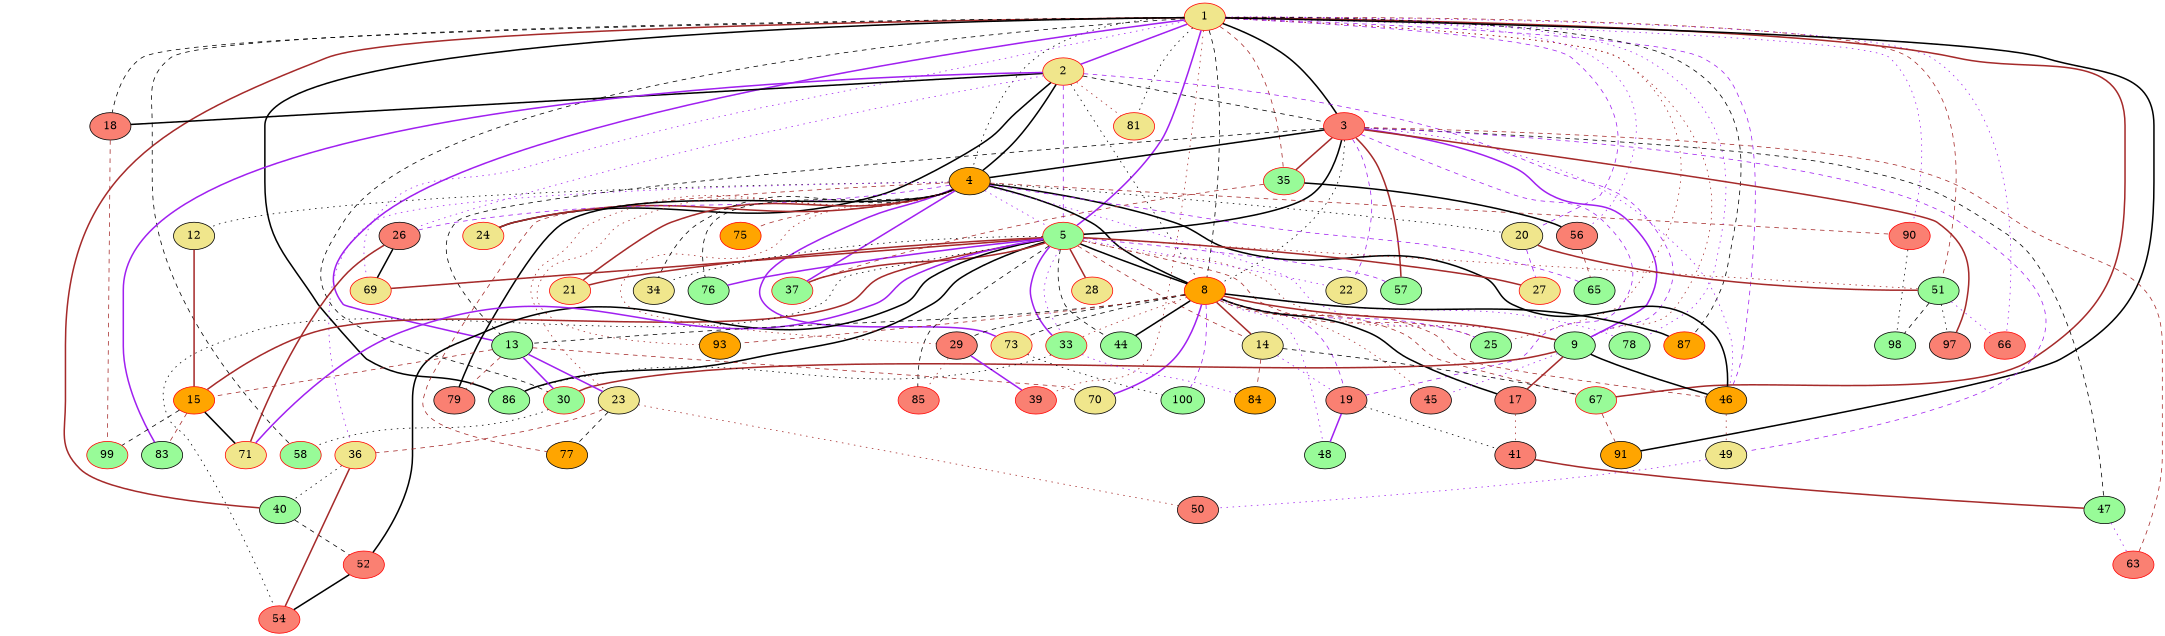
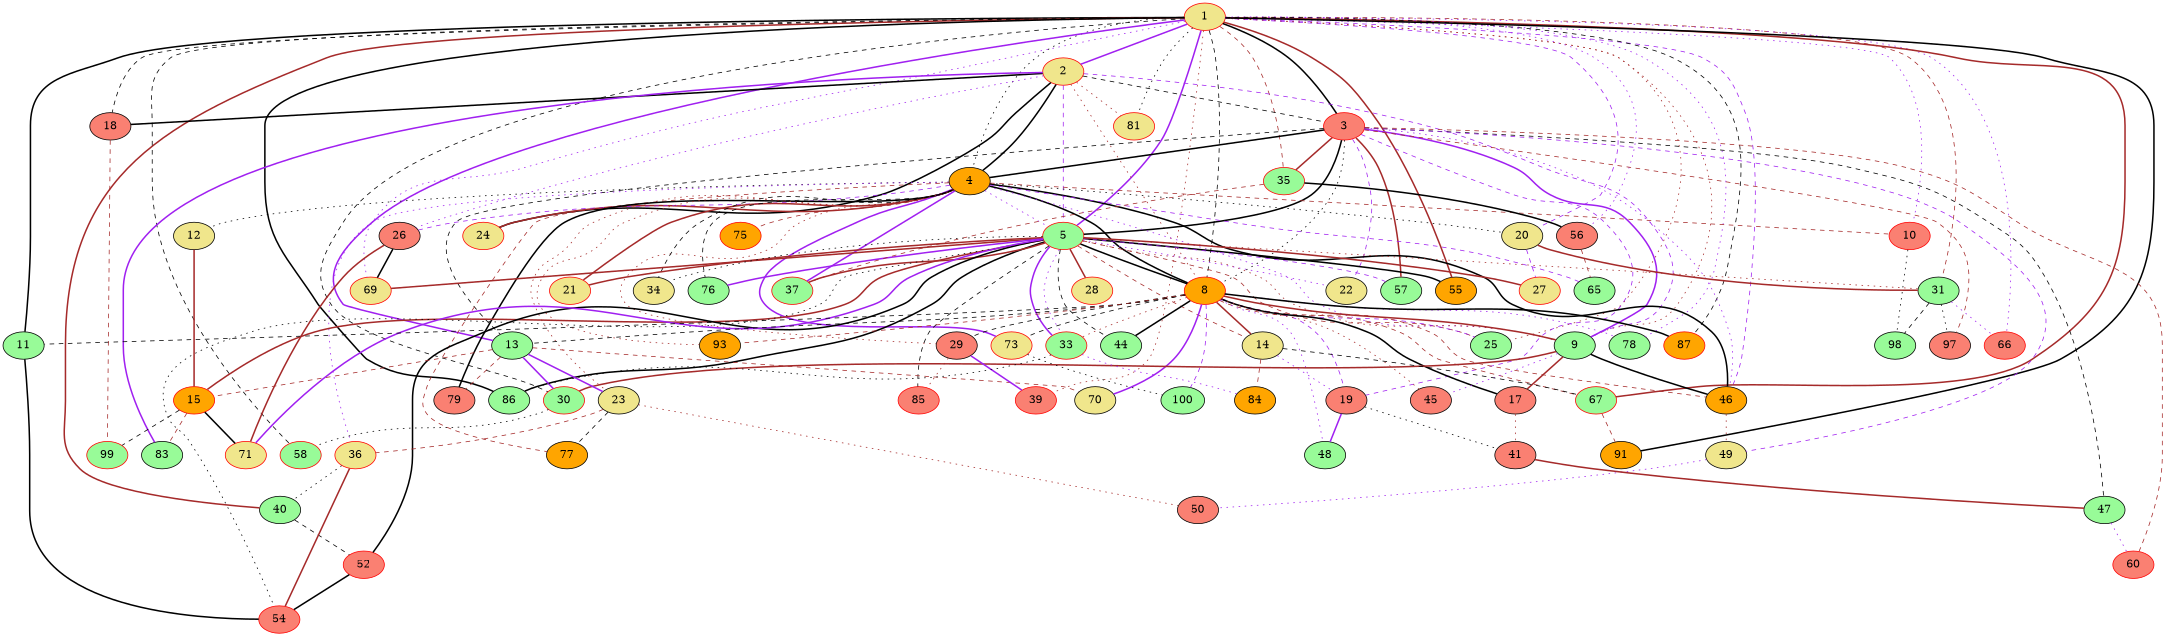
edge "3" -- "97": style bold -> dashed
edge "2" -- "8": color black -> brown
node "90": label "90" -> "10"
node "55": added
node "51": label "51" -> "31"
node "11": added
node "63": label "63" -> "60"
